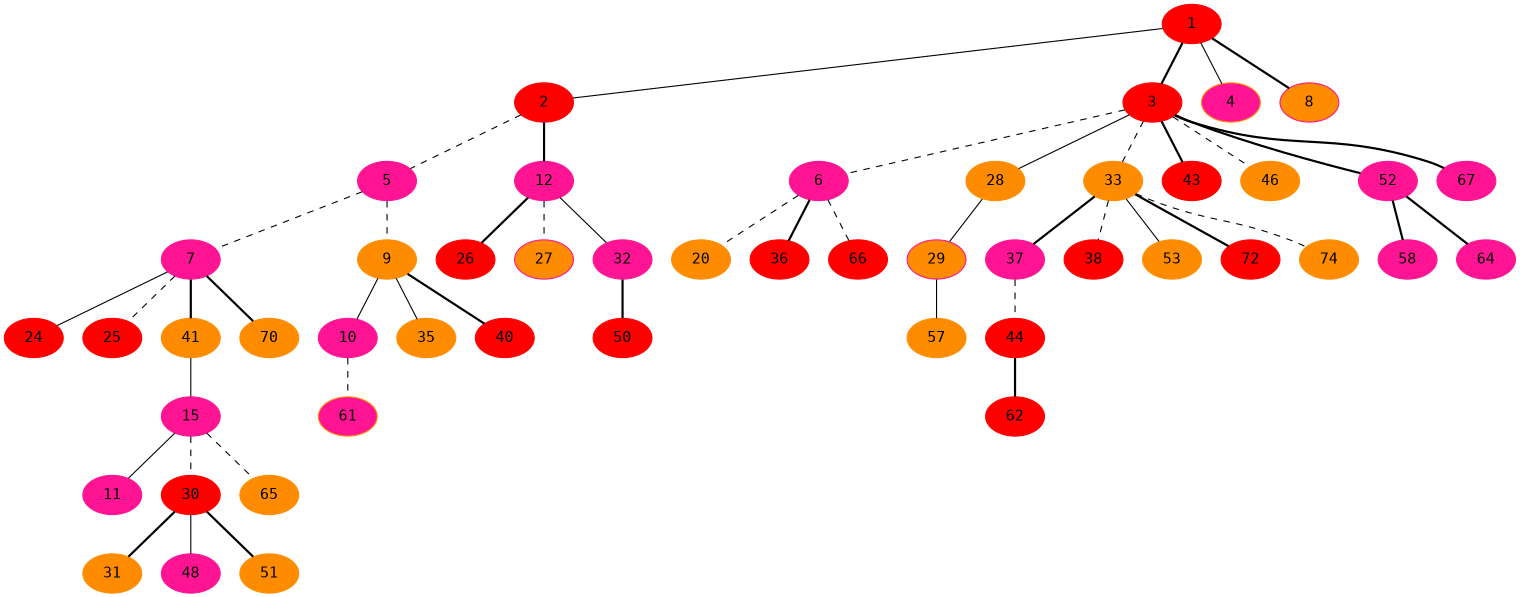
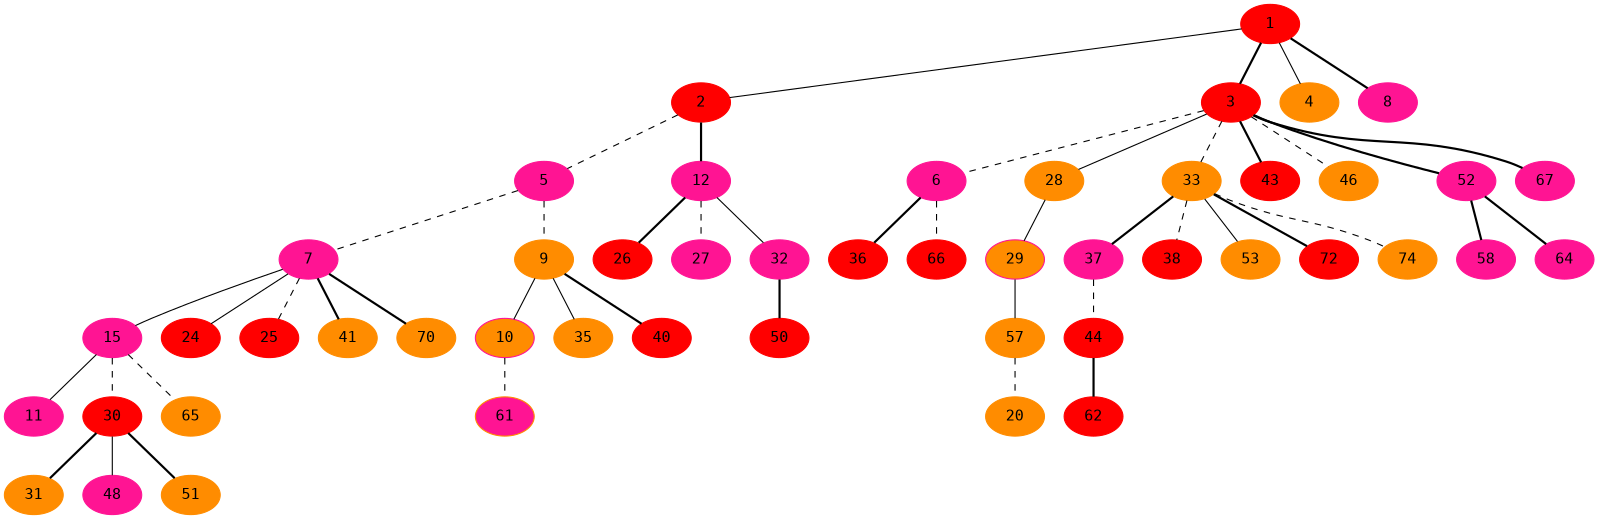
node "4": fillcolor deeppink -> darkorange
node "8": fillcolor darkorange -> deeppink
edge "6" -- "20": now "57" -- "20"
node "27": fillcolor darkorange -> deeppink
node "10": fillcolor deeppink -> darkorange
edge "41" -- "15": now "7" -- "15"
